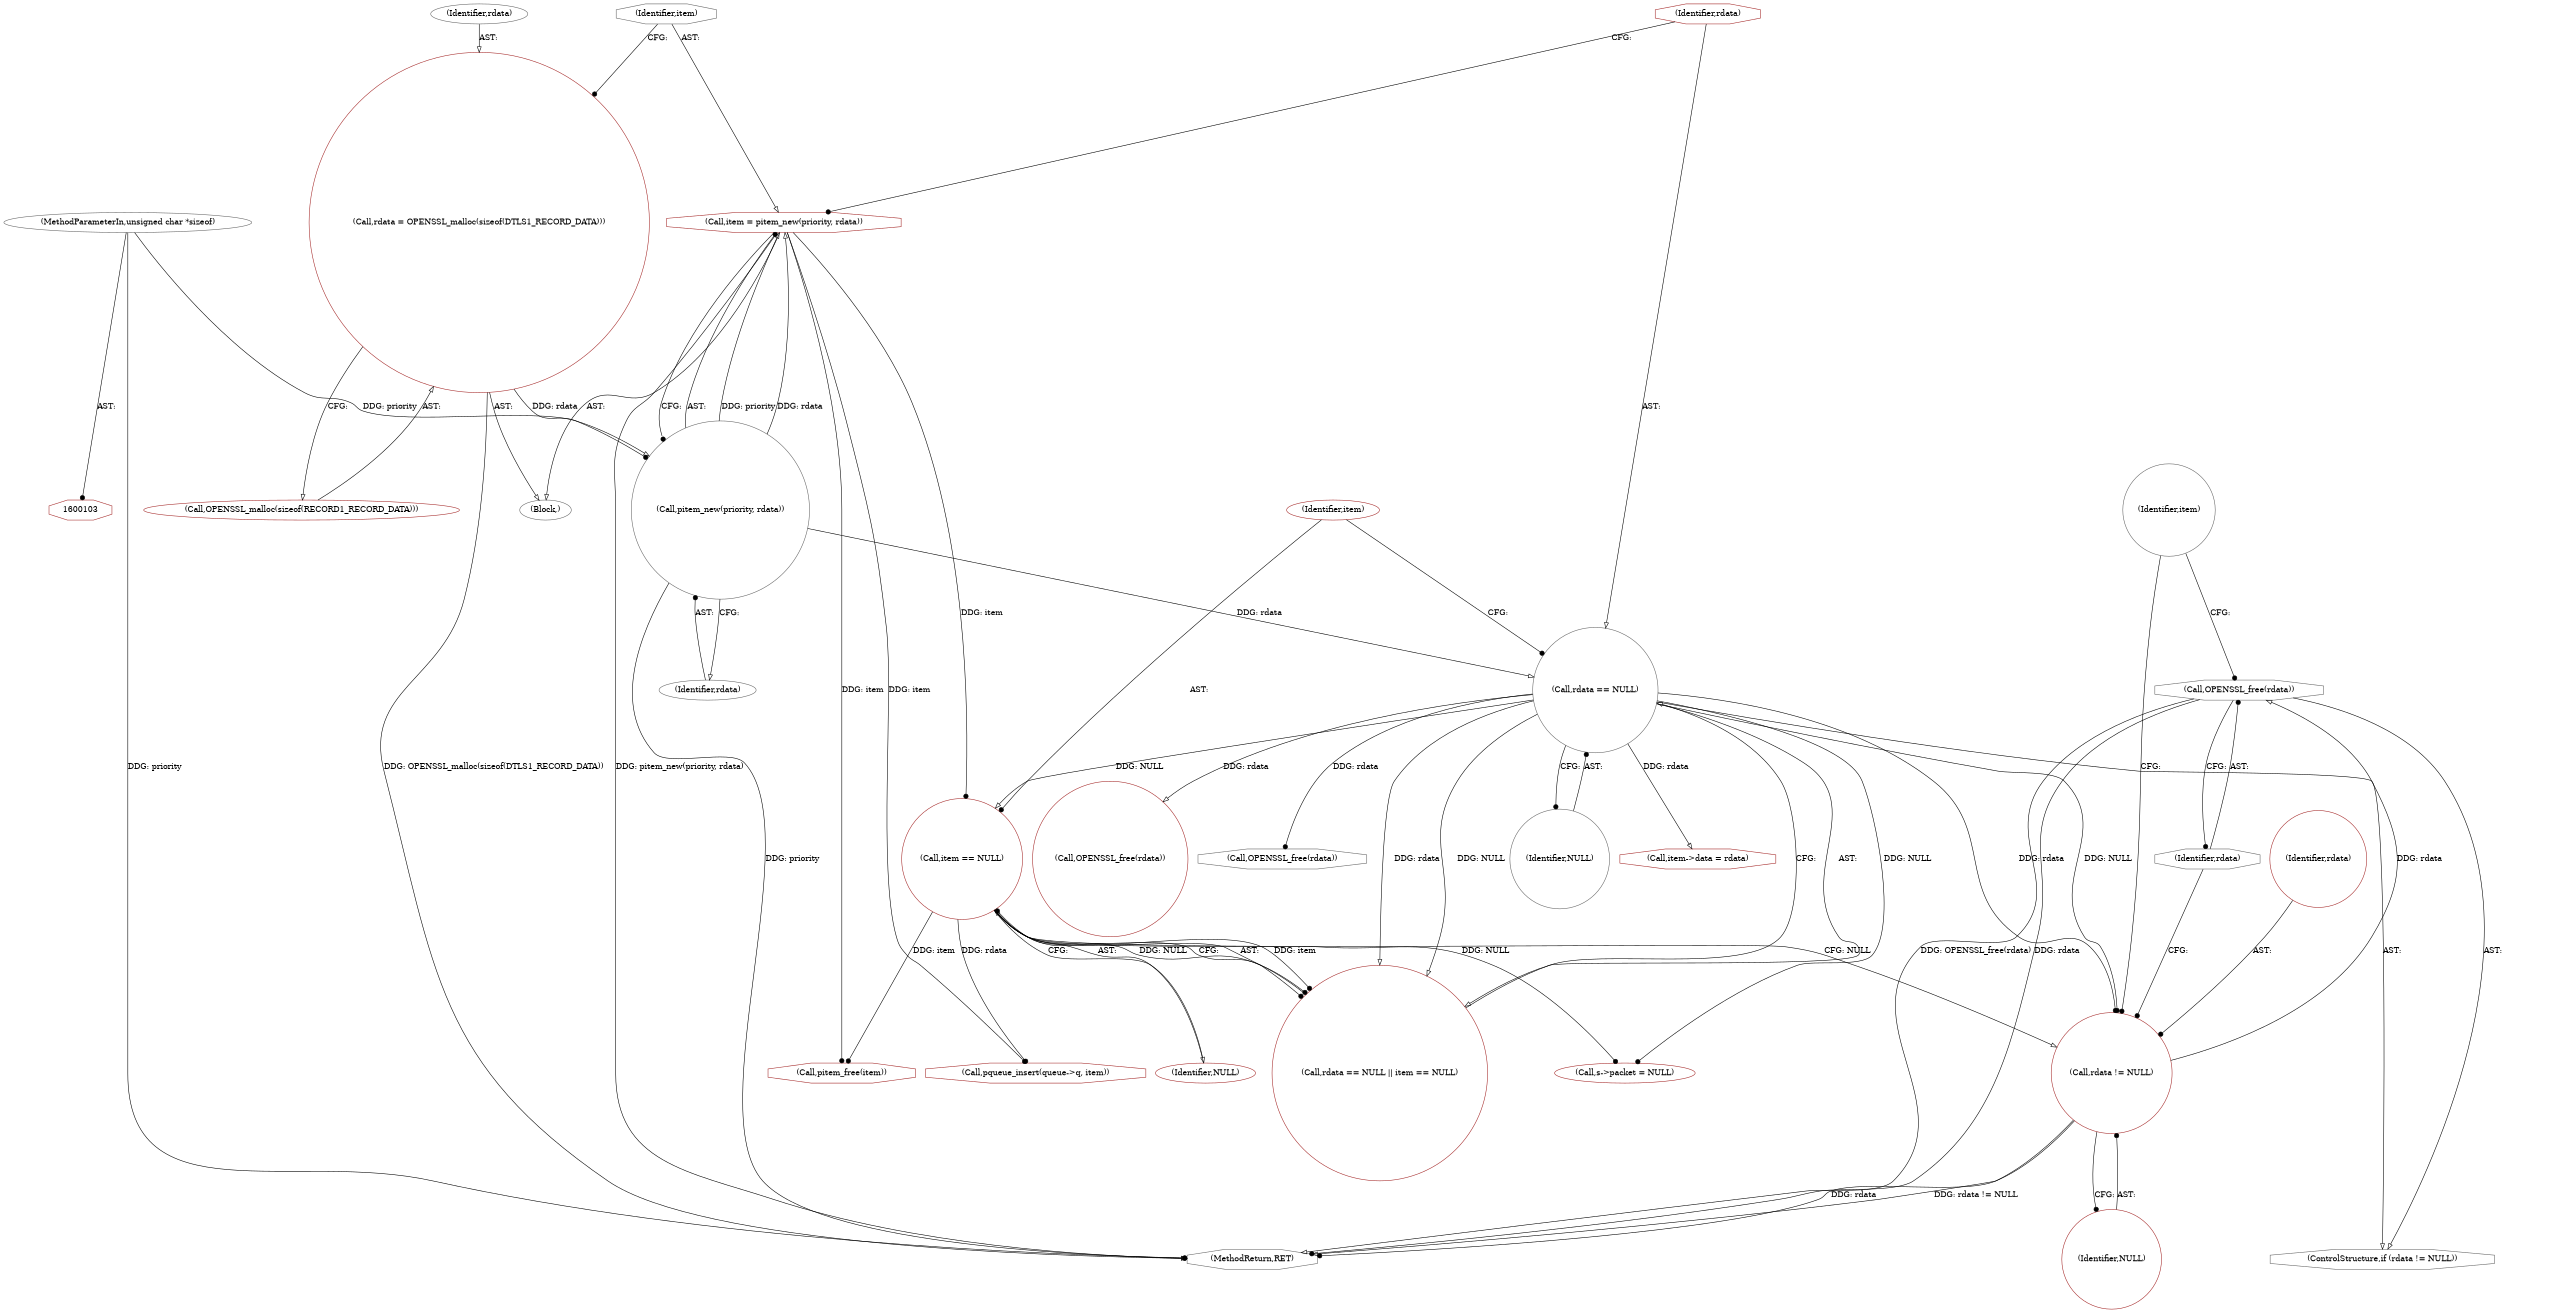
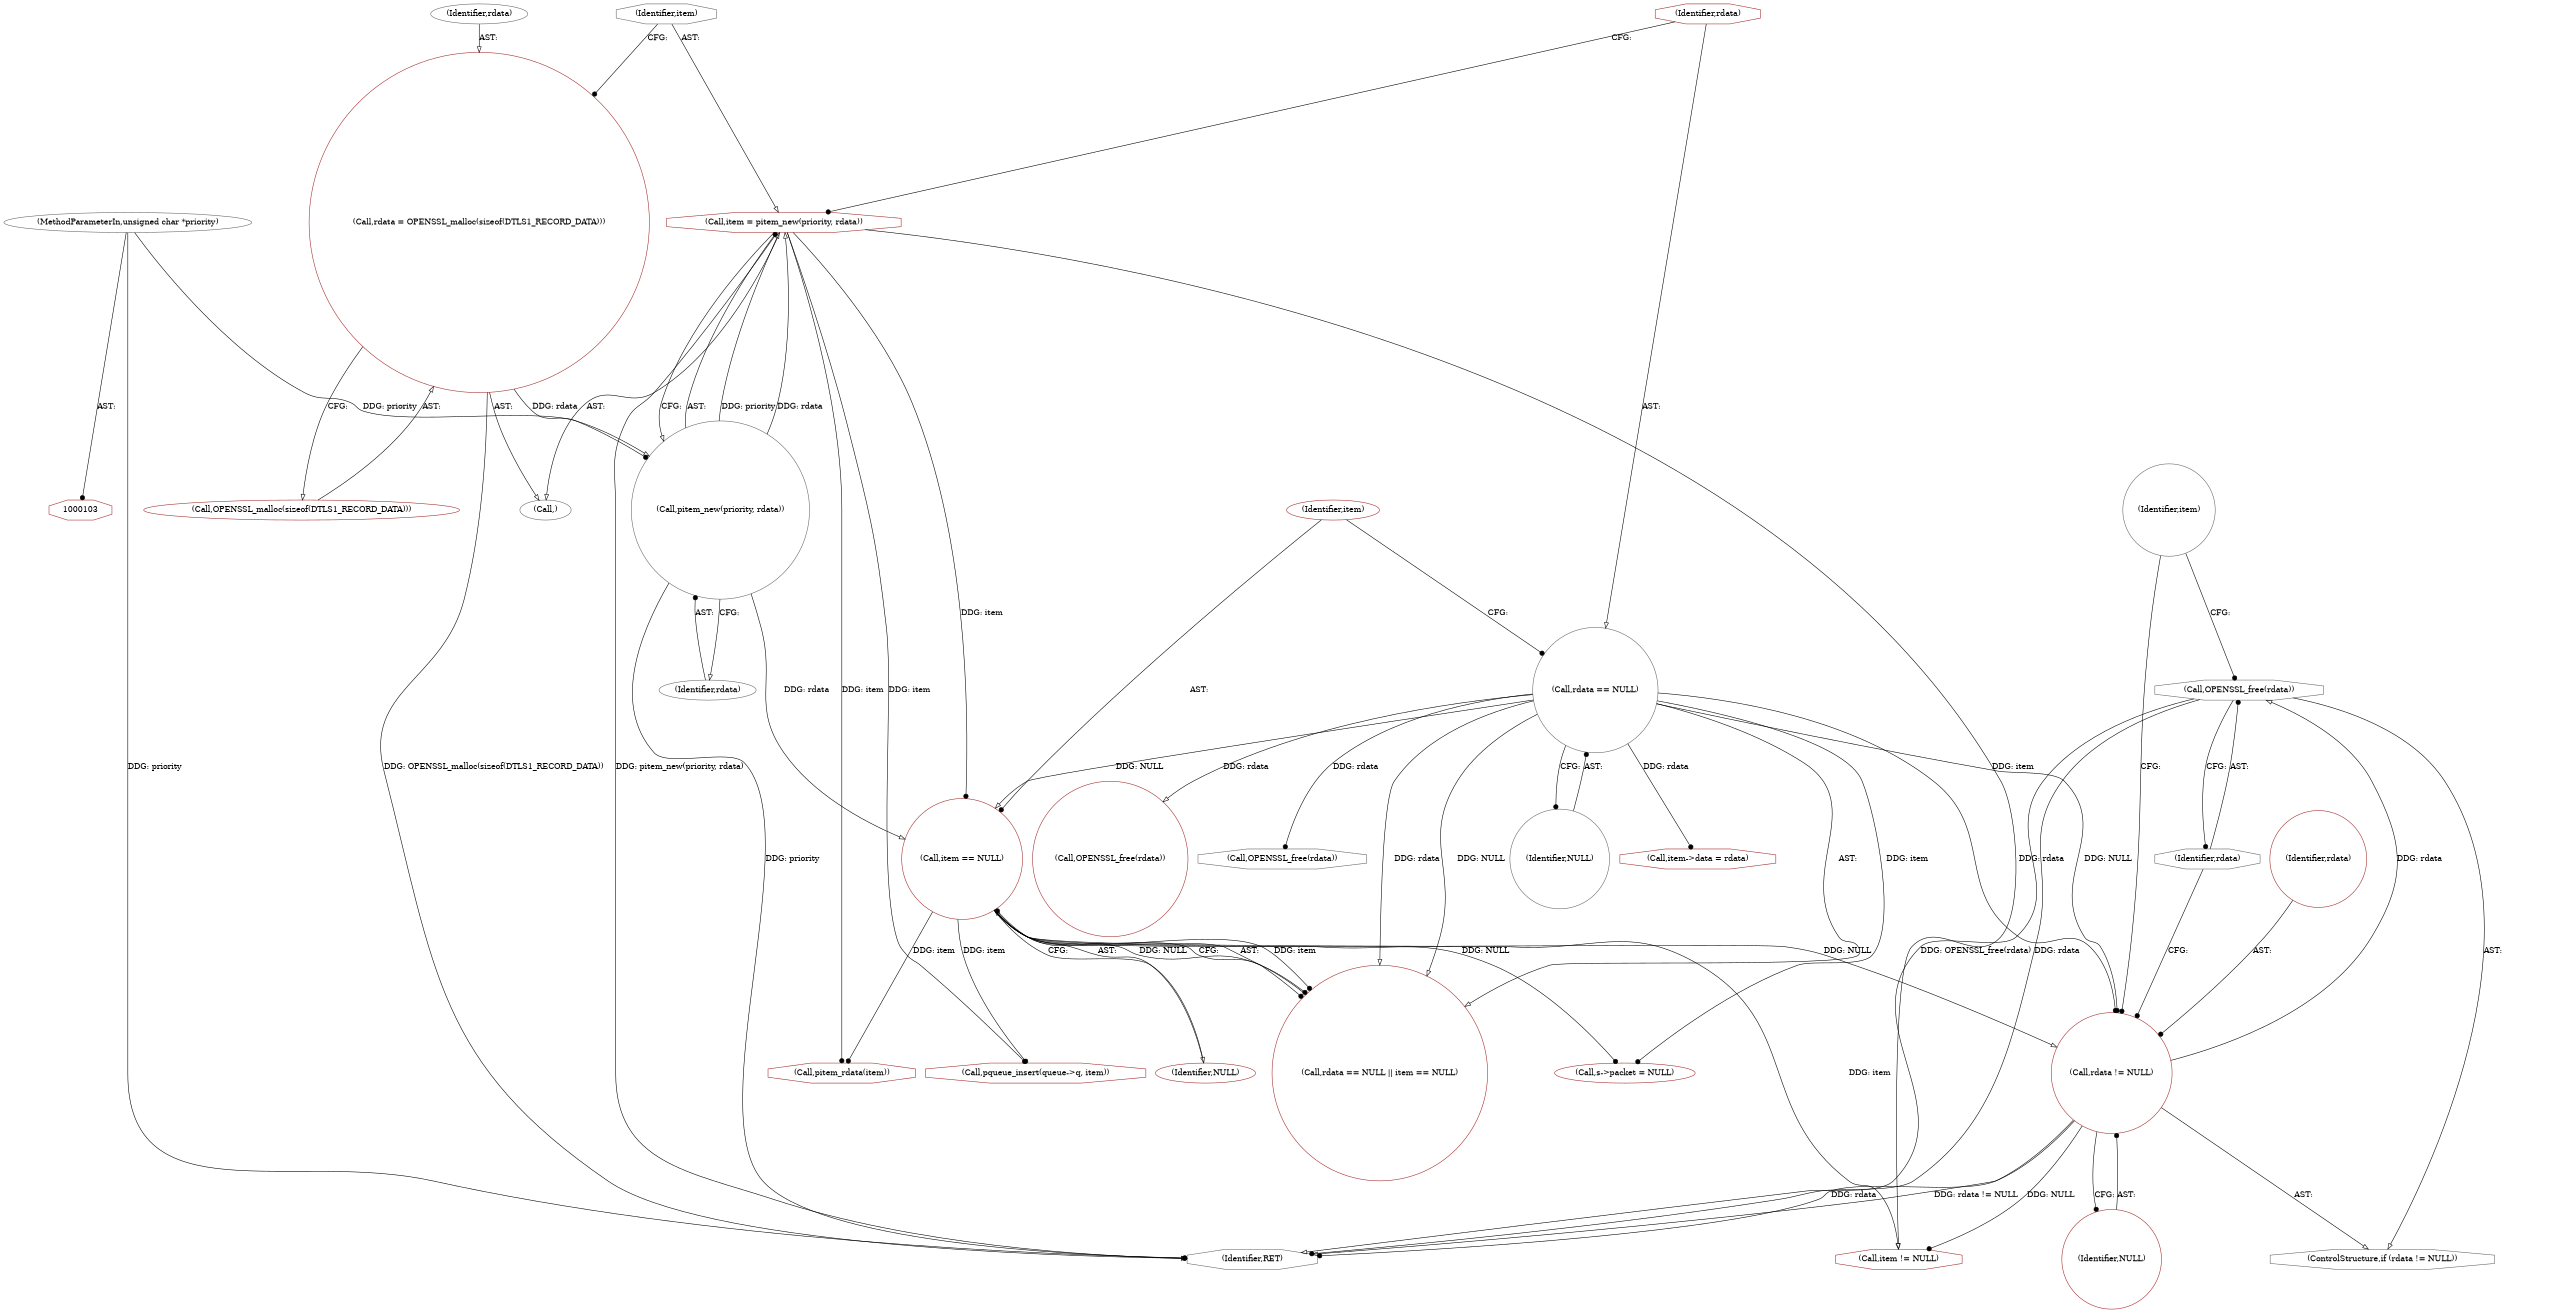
node "(MethodParameterIn,unsigned char *sizeof)": label "(MethodParameterIn,unsigned char *sizeof)" -> "(MethodParameterIn,unsigned char *priority)"
edge "(Call,item = pitem_new(priority, rdata))" -> "(Call,pitem_new(priority, rdata))": arrowhead dot -> onormal
node "1600103": label "1600103" -> "1000103"
node "(Call,OPENSSL_malloc(sizeof(RECORD1_RECORD_DATA)))": label "(Call,OPENSSL_malloc(sizeof(RECORD1_RECORD_DATA)))" -> "(Call,OPENSSL_malloc(sizeof(DTLS1_RECORD_DATA)))"
node "(Block,)": label "(Block,)" -> "(Call,)"
edge "(Call,pitem_new(priority, rdata))" -> "(Call,rdata == NULL)": now "(Call,pitem_new(priority, rdata))" -> "(Call,item == NULL)"
edge "(Call,rdata == NULL)" -> "(ControlStructure,if (rdata != NULL))": now "(Call,rdata != NULL)" -> "(ControlStructure,if (rdata != NULL))"
edge "(Call,rdata == NULL)" -> "(Call,item->data = rdata)": arrowhead onormal -> dot
edge "(Call,rdata == NULL)" -> "(Call,s->packet = NULL)": label "DDG: NULL" -> "DDG: item"
edge "(Call,rdata == NULL || item == NULL)" -> "(Call,rdata == NULL)": removed, label "CFG:"
edge "(Call,item == NULL)" -> "(Call,pqueue_insert(queue->q, item))": label "DDG: rdata" -> "DDG: item"
edge "(Call,item == NULL)" -> "(Call,rdata != NULL)": label "CFG: NULL" -> "DDG: NULL"
node "(Call,pitem_free(item))": label "(Call,pitem_free(item))" -> "(Call,pitem_rdata(item))"
node "(MethodReturn,RET)": label "(MethodReturn,RET)" -> "(Identifier,RET)"
node "(Call,item != NULL)": added
